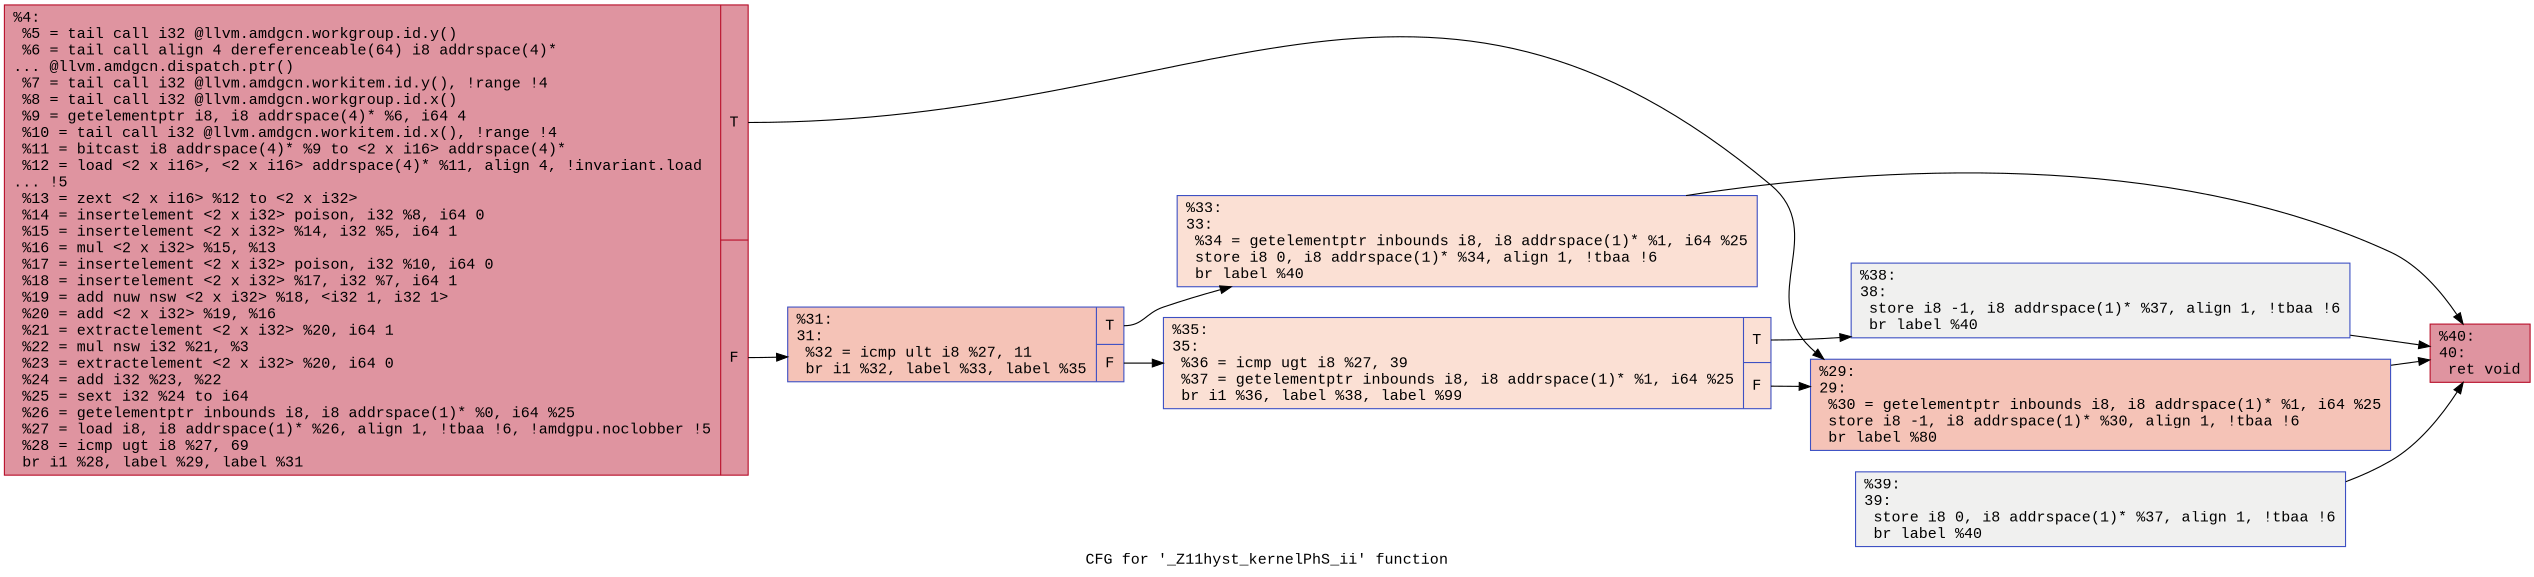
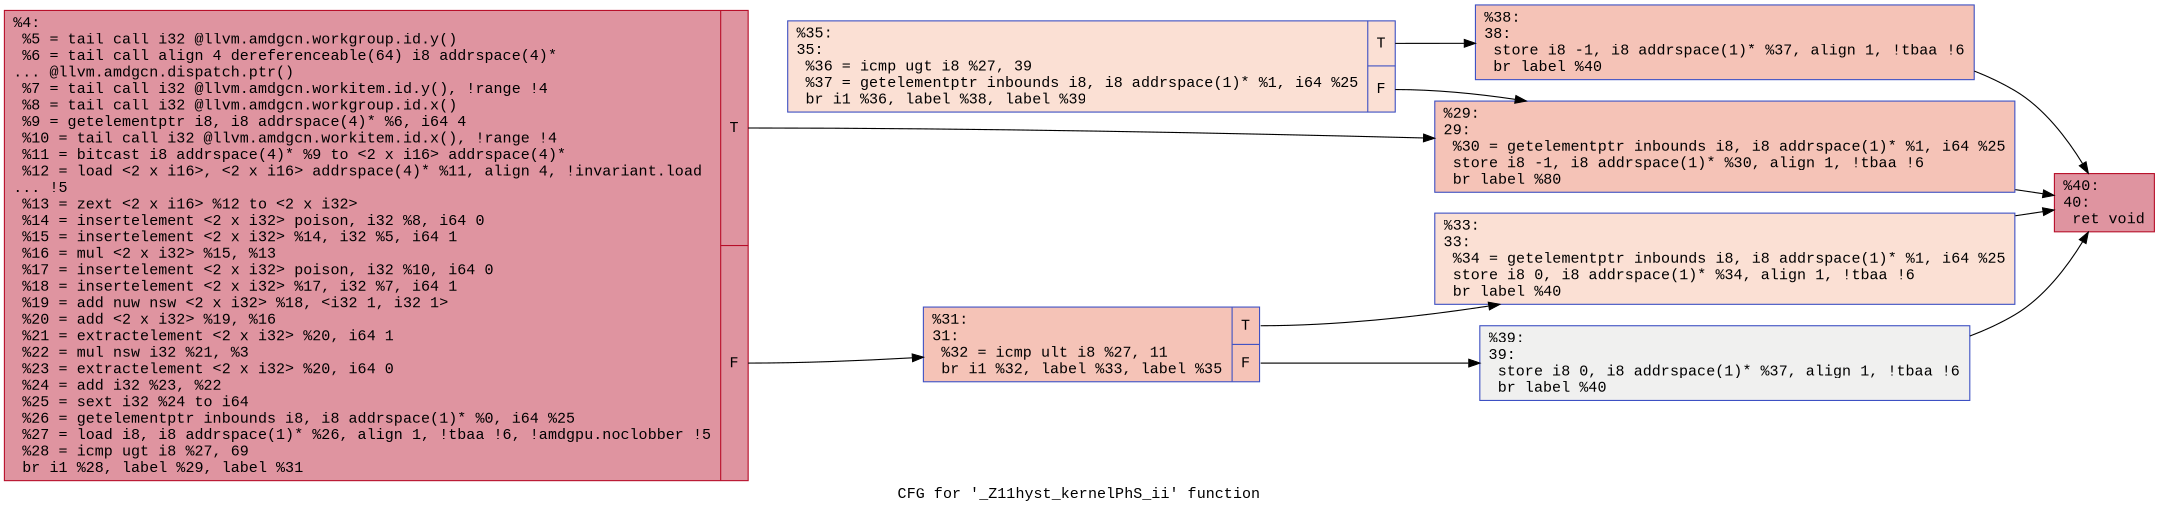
node "%38:": fillcolor #dedcdb70 -> #e8765c70
edge "%31:" -> "%35:": now "%31:" -> "%39:"
node "%35:": text "br i1 %36, label %38, label %99" -> "br i1 %36, label %38, label %39"
